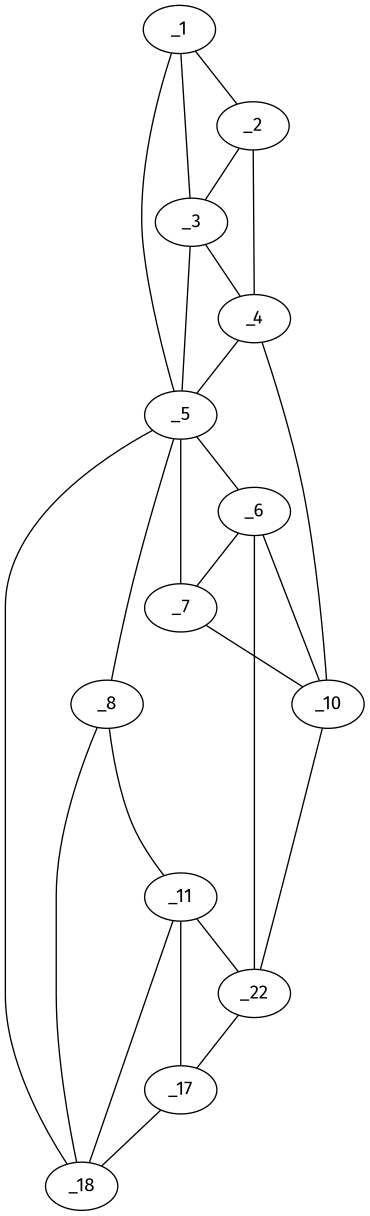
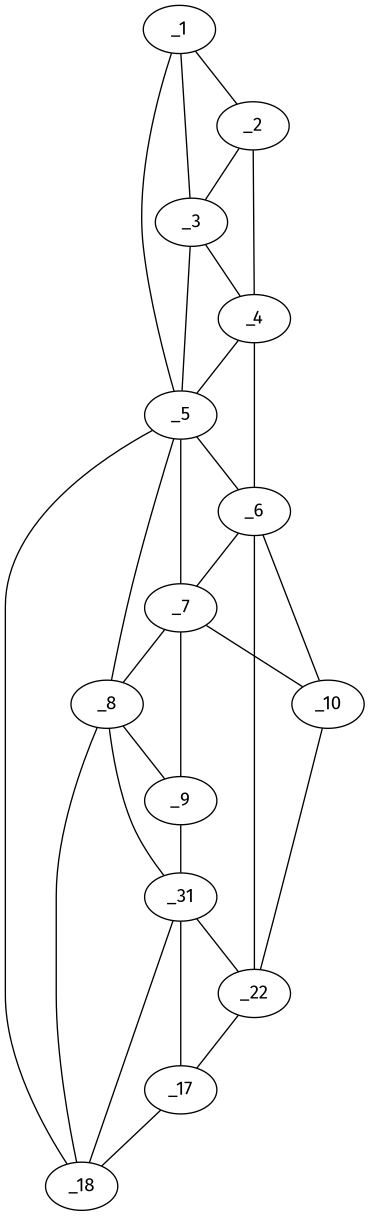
edge "_4" -- "_10": now "_4" -- "_6"
edge "_7" -- "_8": added
node "_9": added
node "_11": label "_11" -> "_31"
